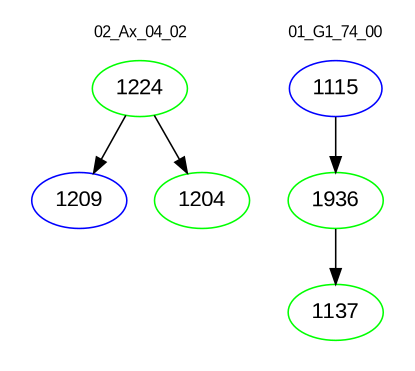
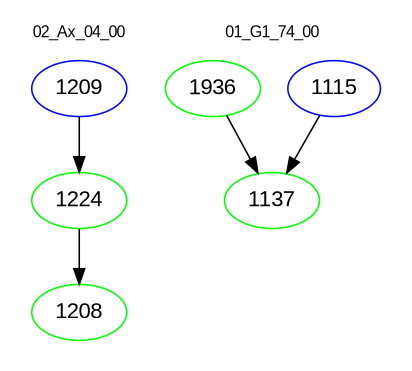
cluster "02_Ax_04_02": label "02_Ax_04_02" -> "02_Ax_04_00"
edge "1224" -> "1209": reversed
edge "1115" -> "1936": now "1115" -> "1137"
node "1204": label "1204" -> "1208"
